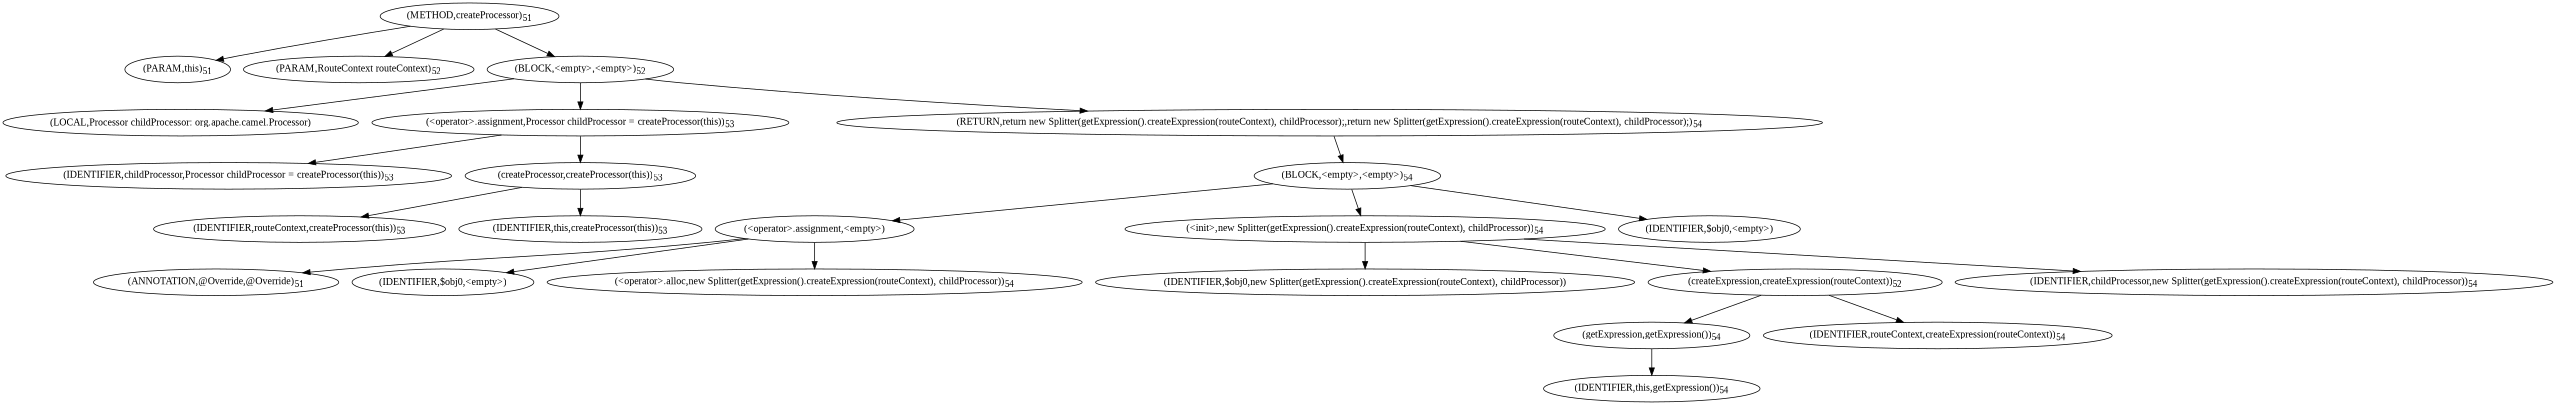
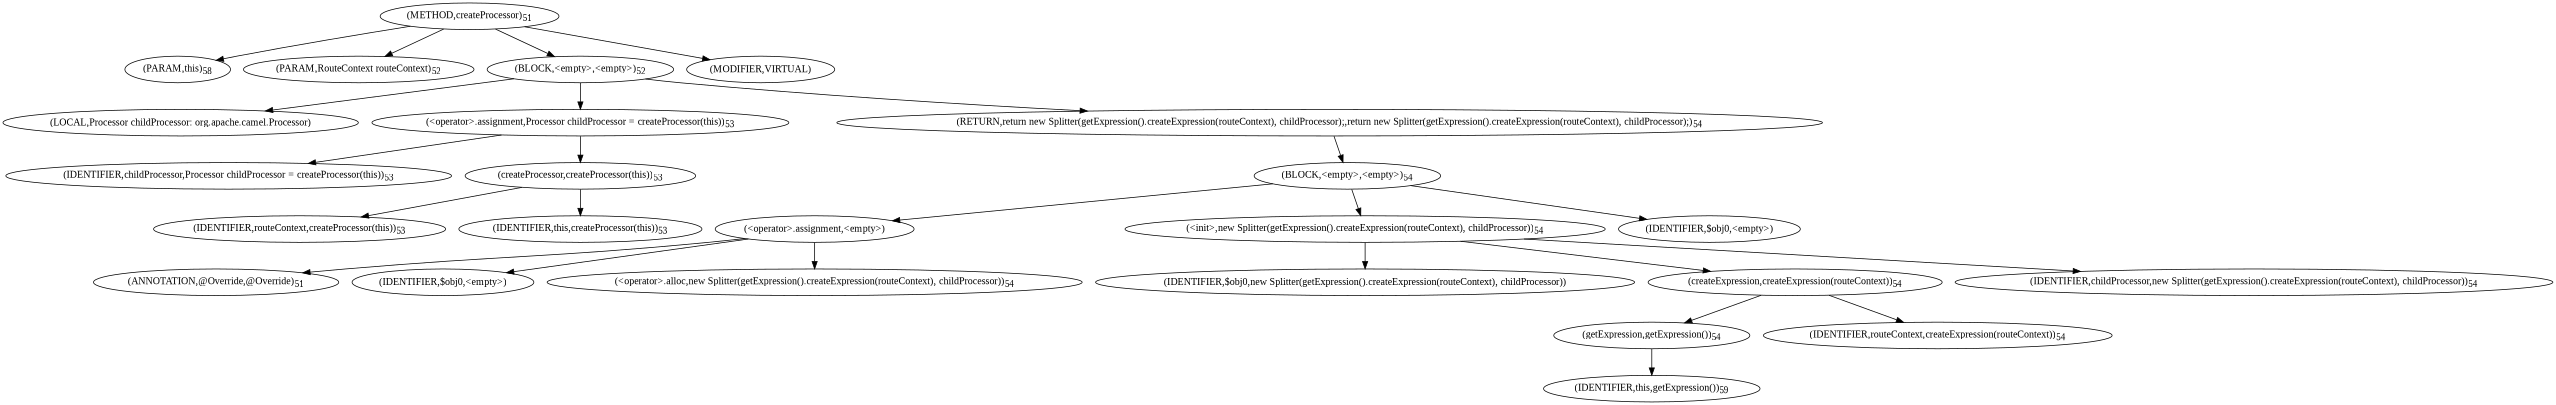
node "(PARAM,this)": text "51" -> "58"
node "(MODIFIER,VIRTUAL)": added
node "(createExpression,createExpression(routeContext))": text "52" -> "54"
node "(IDENTIFIER,this,getExpression())": text "54" -> "59"
